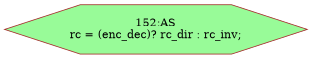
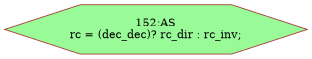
node "152:AS rc = (enc_dec)? rc_dir : rc_inv;": label "152:AS rc = (enc_dec)? rc_dir : rc_inv;" -> "152:AS rc = (dec_dec)? rc_dir : rc_inv;"
